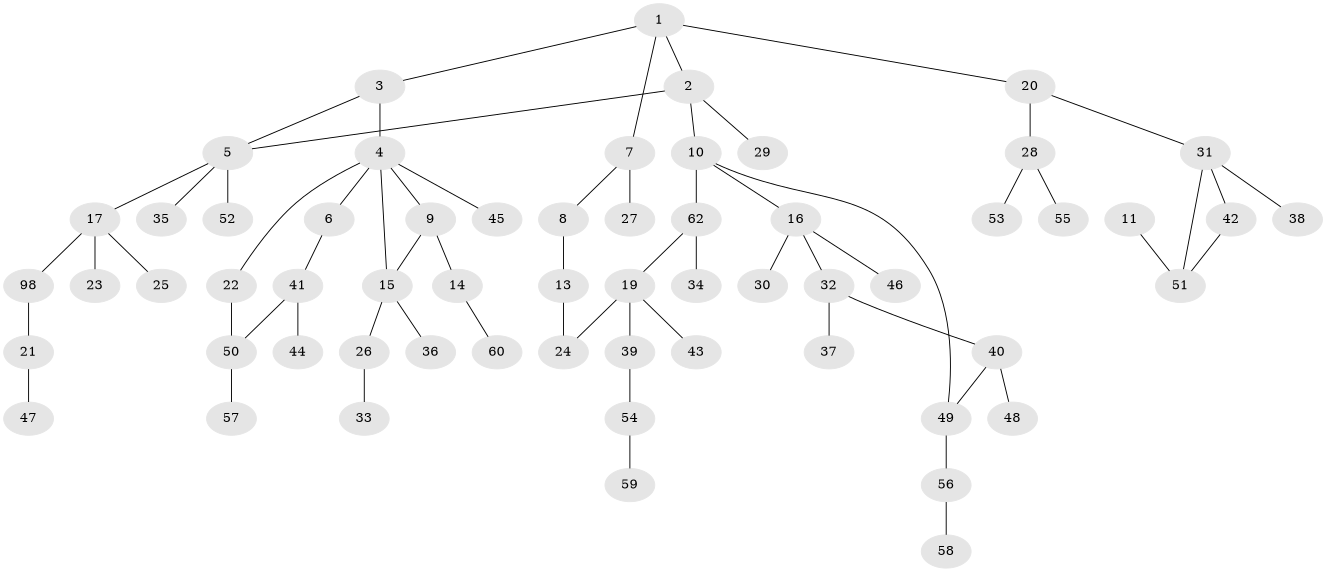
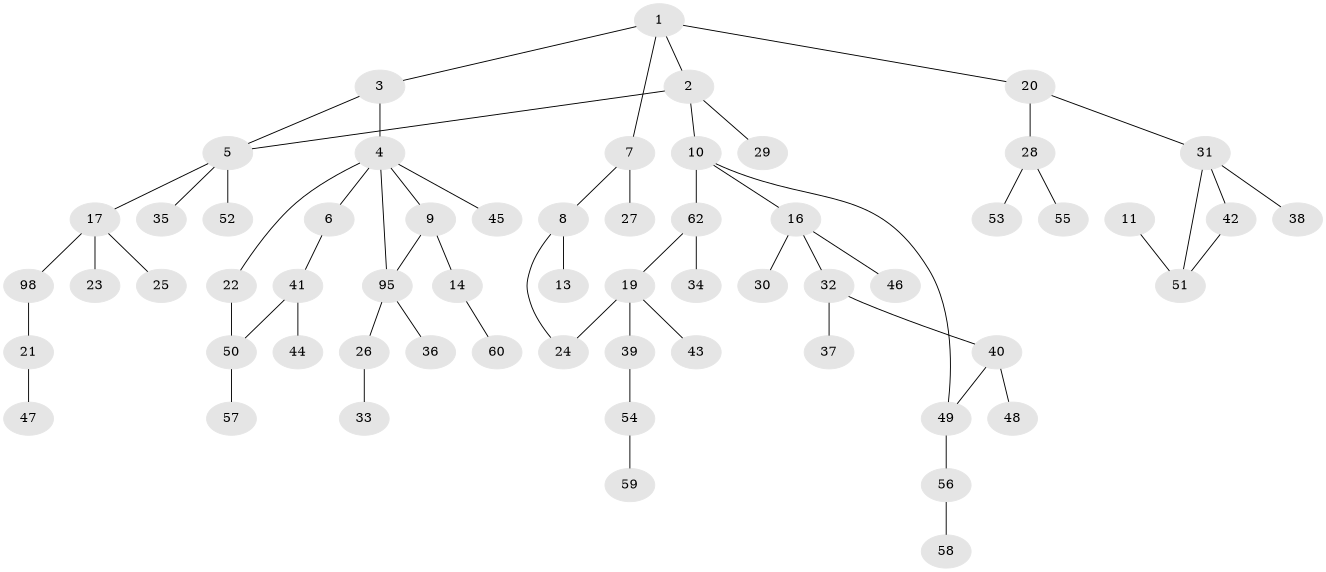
node "15": label "15" -> "95"
edge "13" -- "24": now "8" -- "24"
